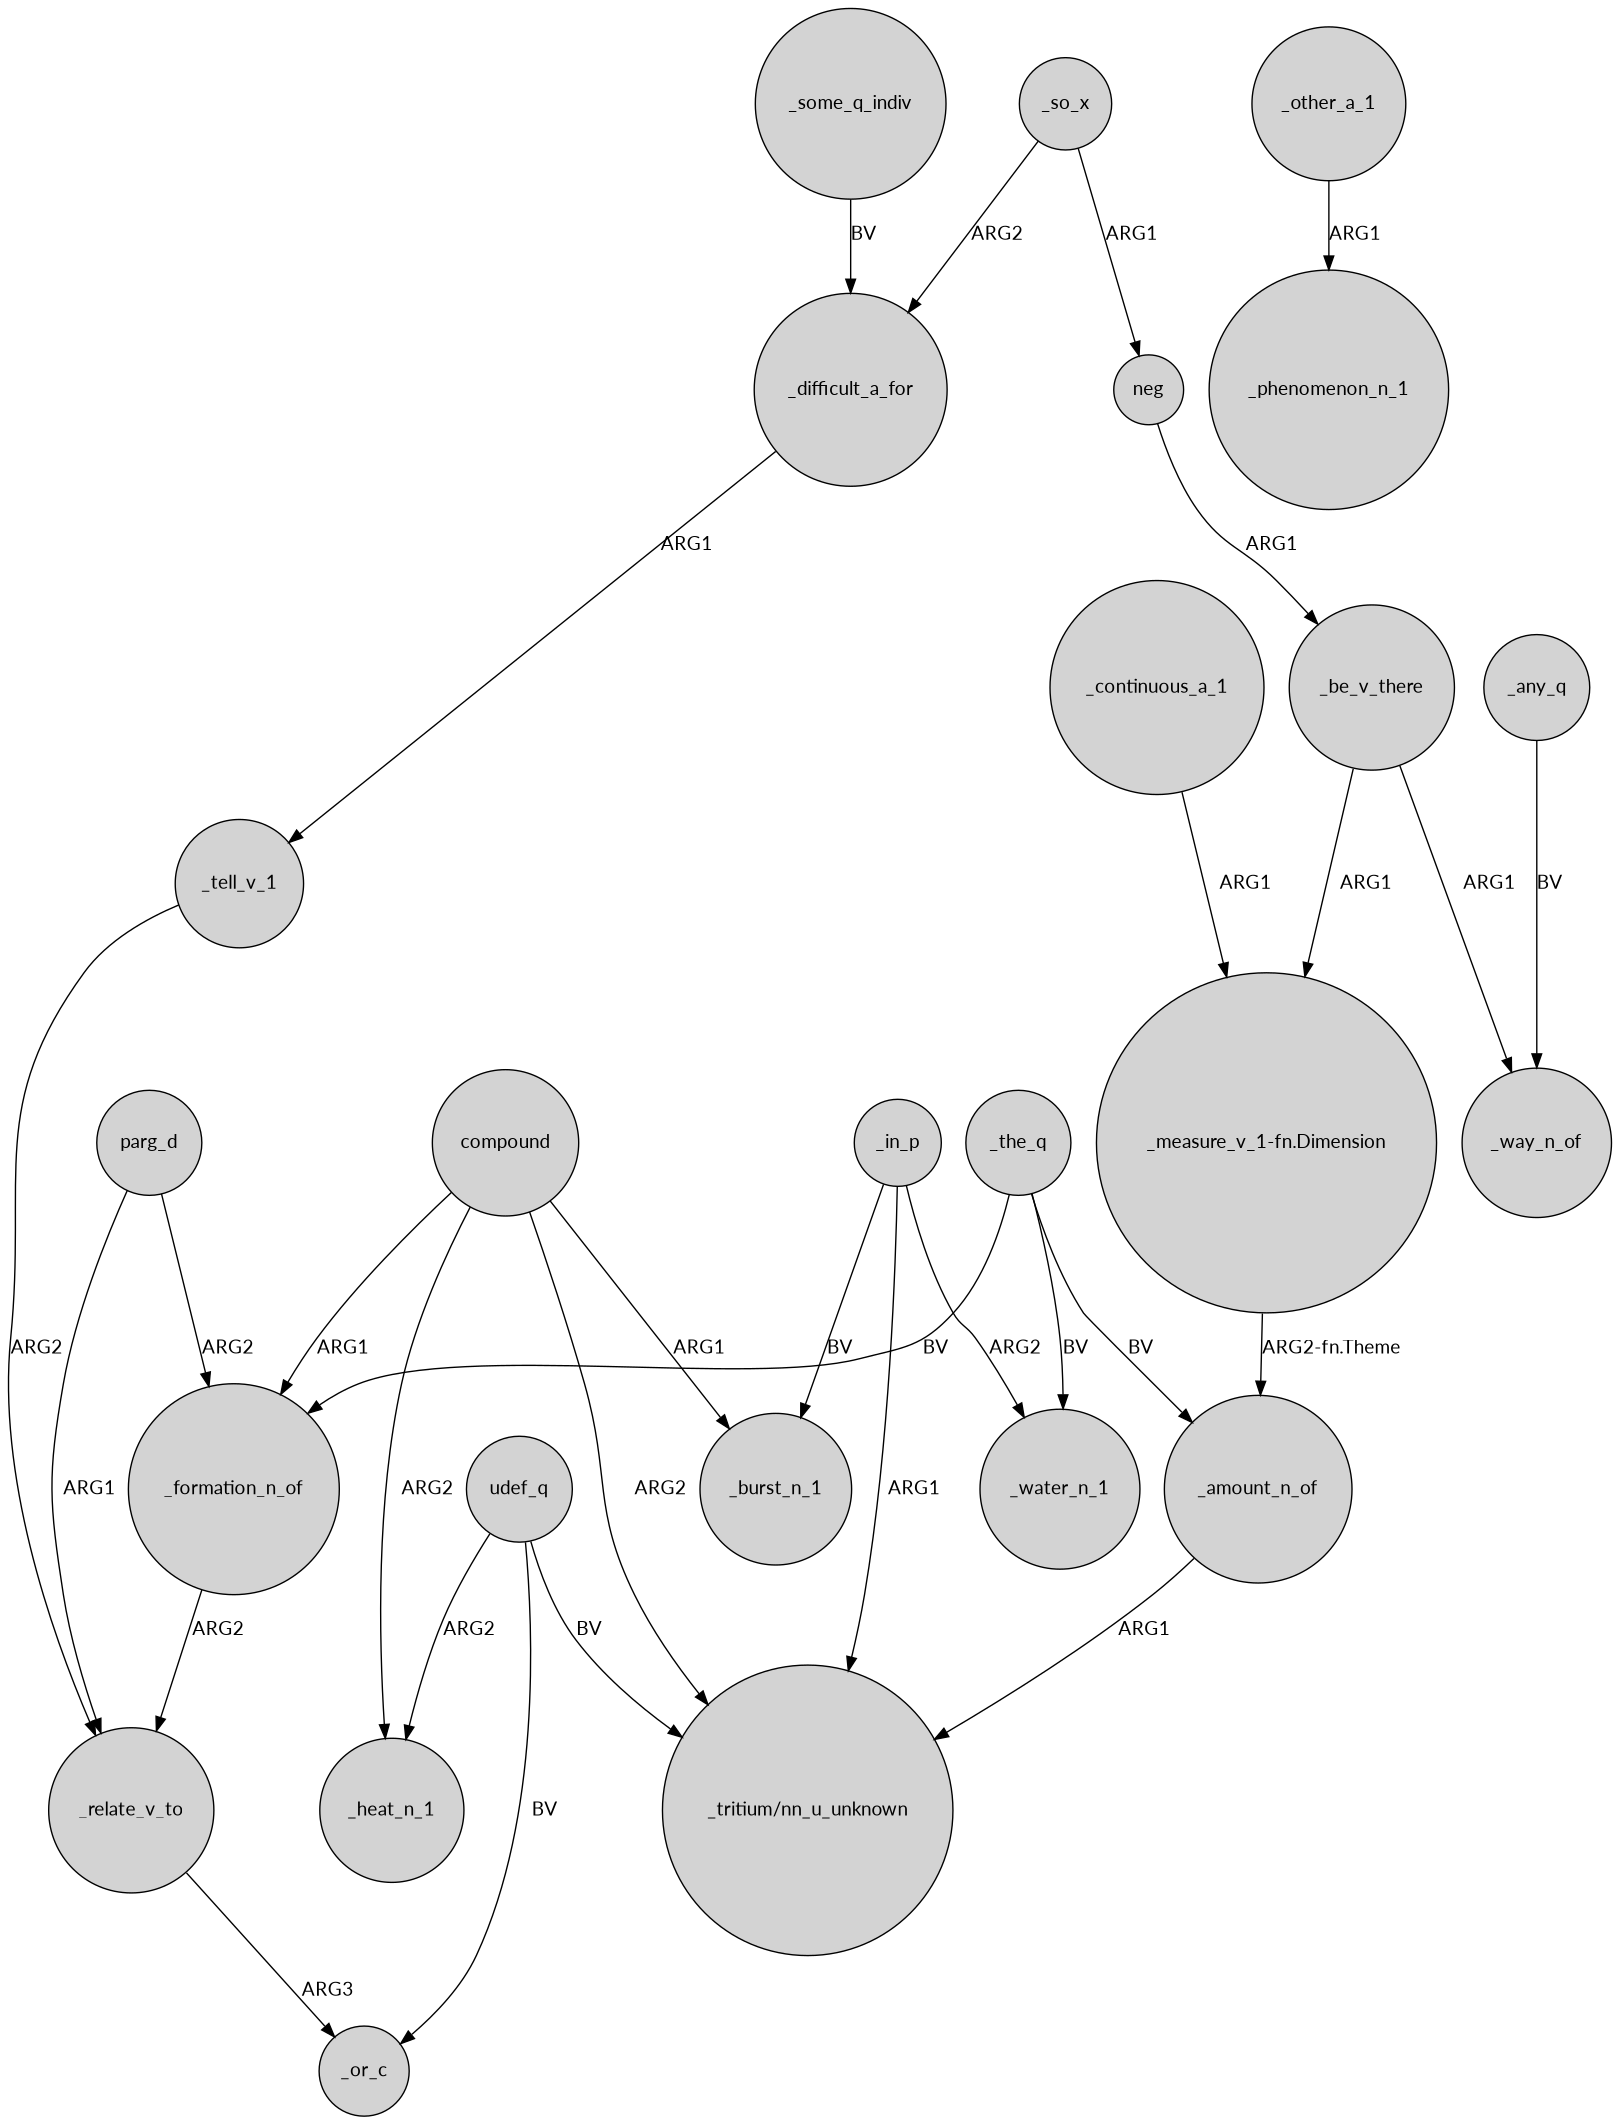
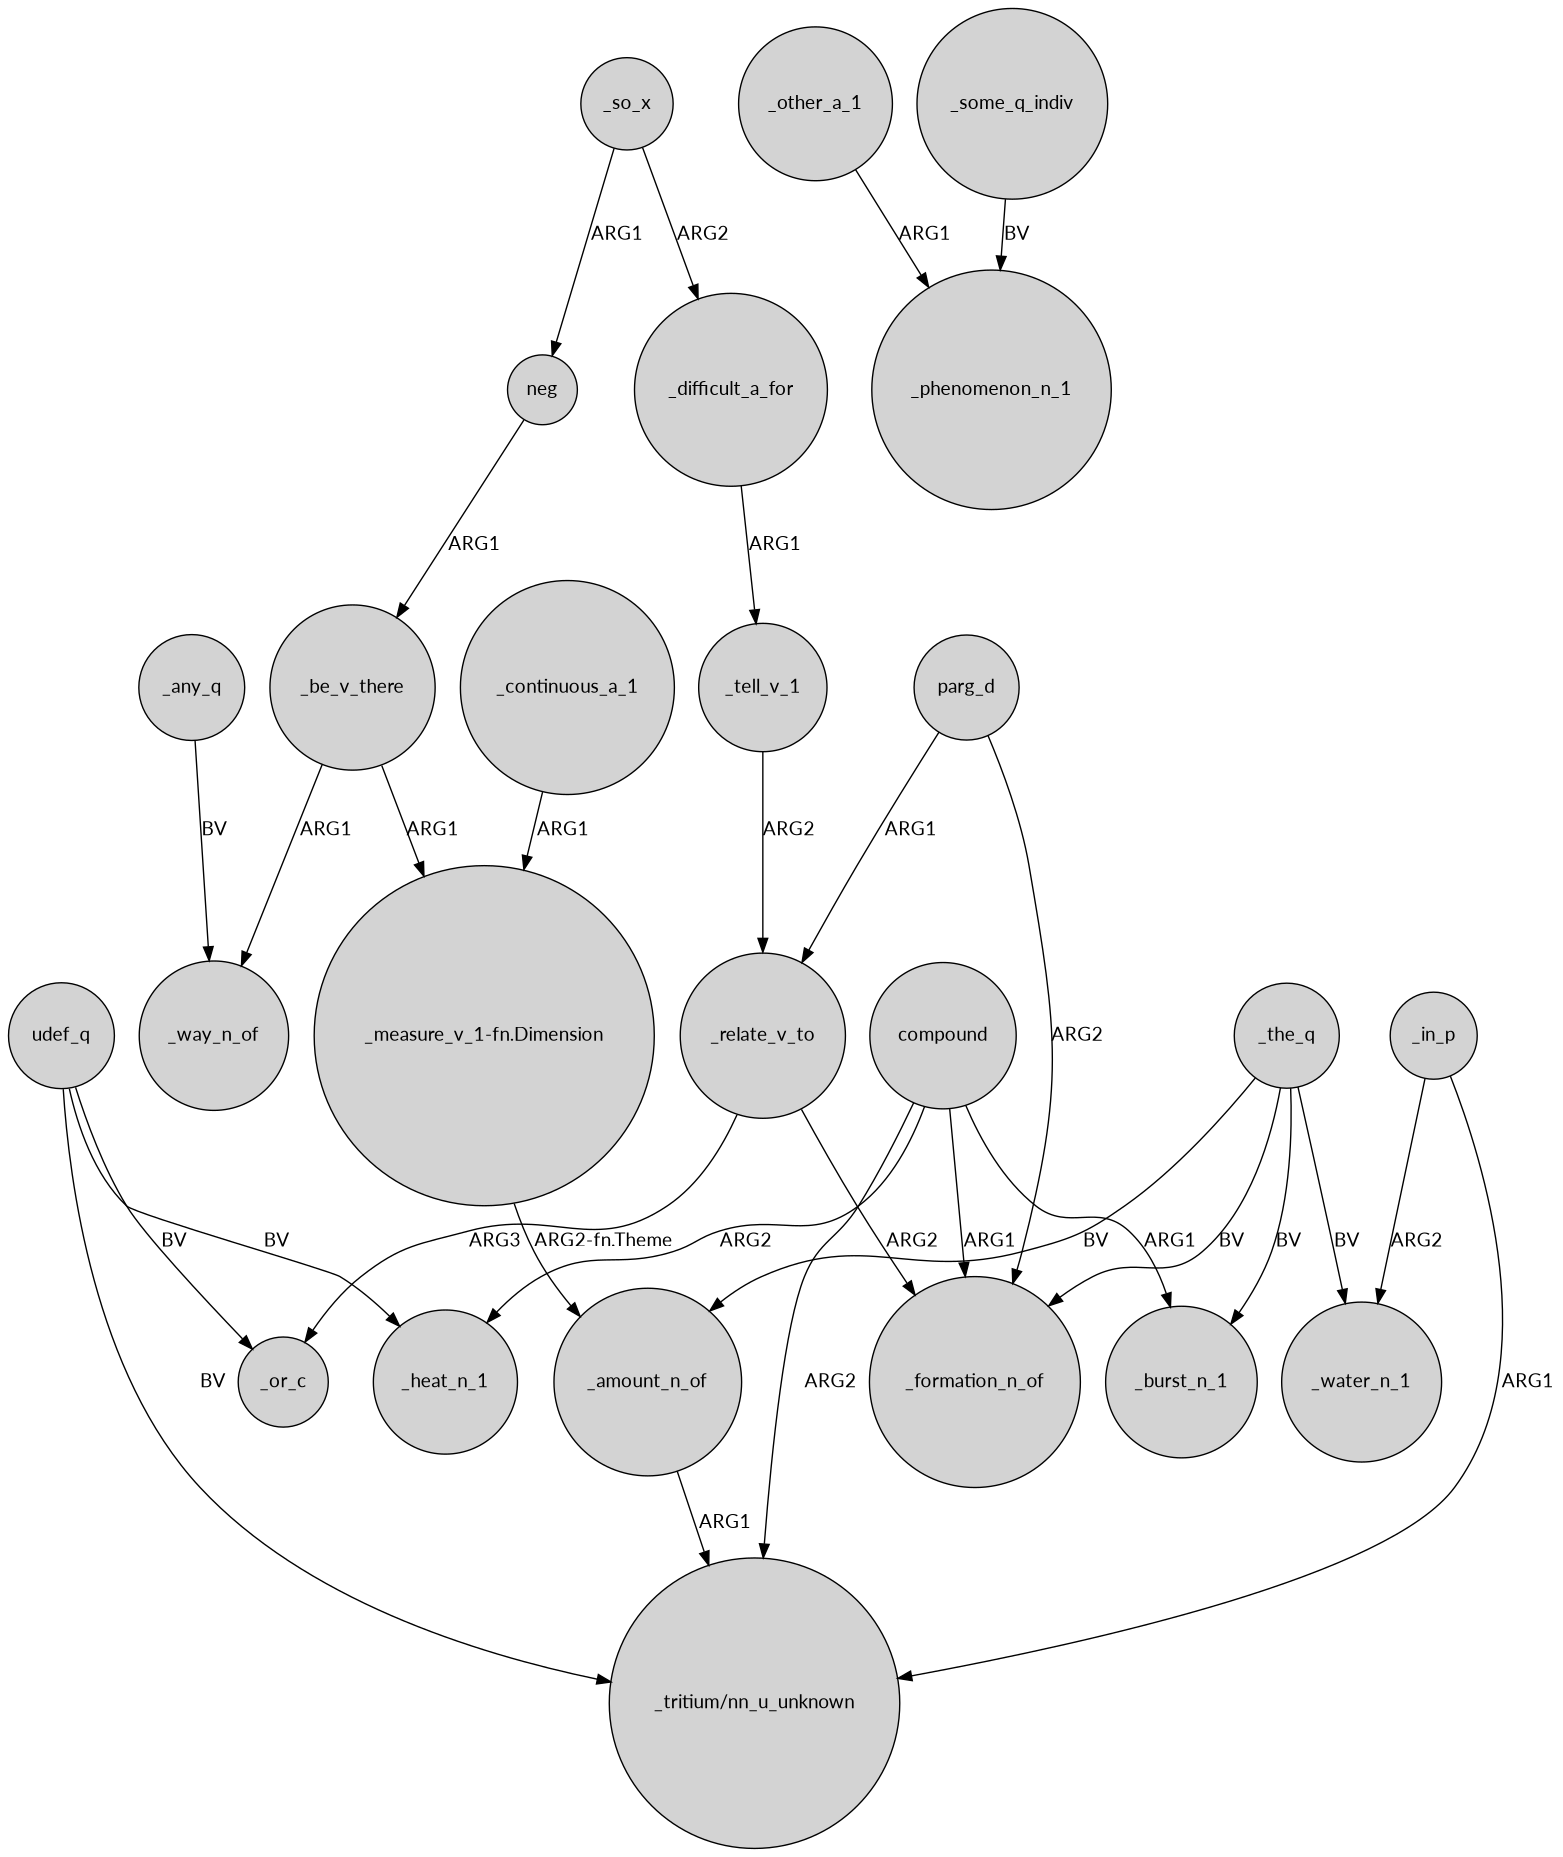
edge "_some_q_indiv" -> "_difficult_a_for": now "_some_q_indiv" -> "_phenomenon_n_1"
edge "_in_p" -> "_burst_n_1": now "_the_q" -> "_burst_n_1"
edge "udef_q" -> "_heat_n_1": label "ARG2" -> "BV"
edge "_formation_n_of" -> "_relate_v_to": reversed
